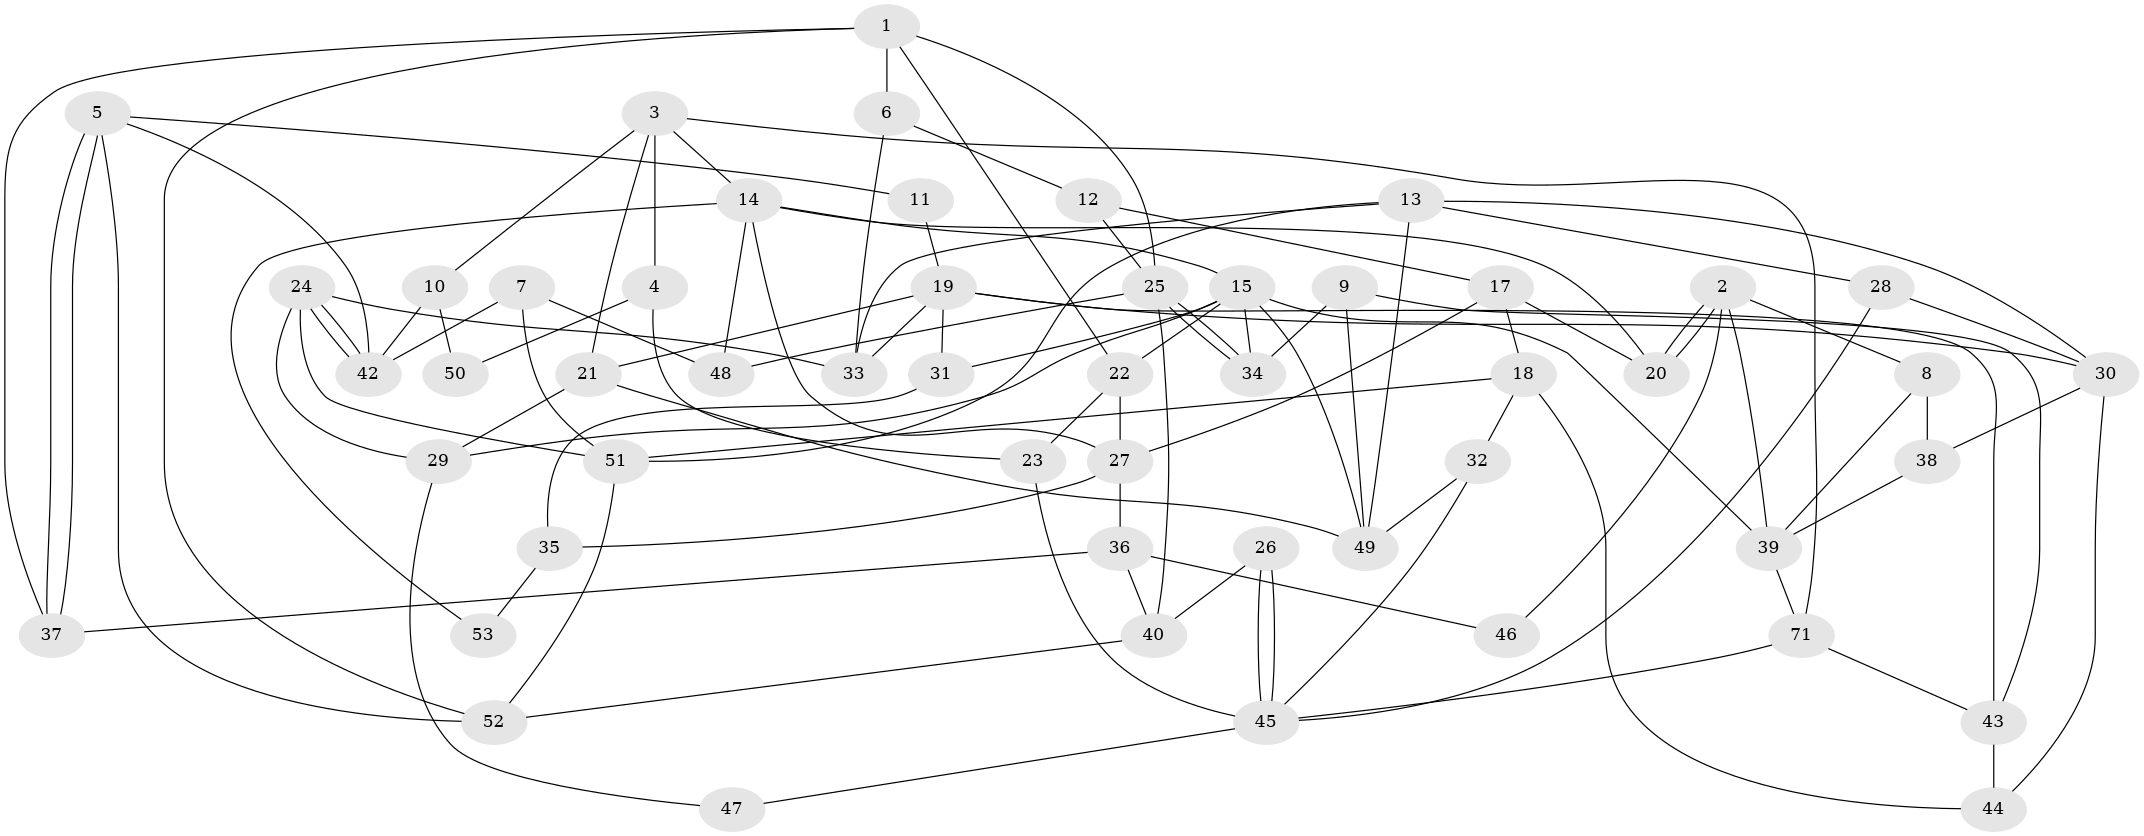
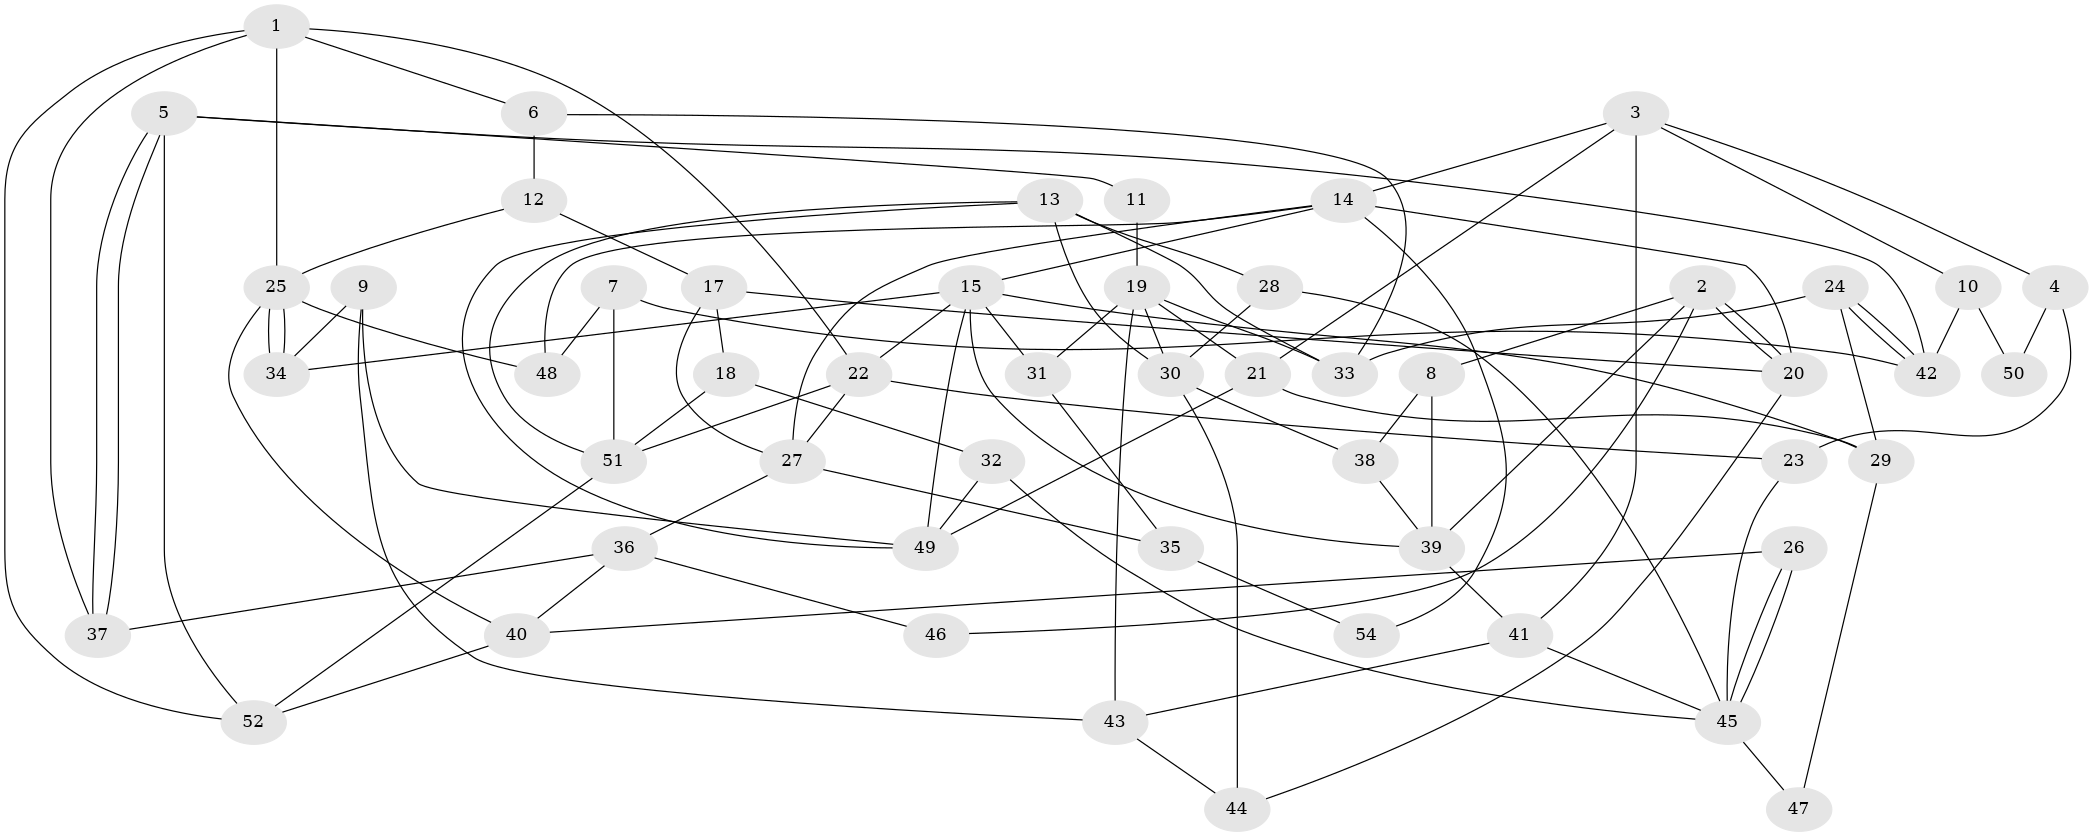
edge "24" -- "51": now "22" -- "51"
node "53": label "53" -> "54"
node "71": label "71" -> "41"
edge "18" -- "44": now "20" -- "44"
